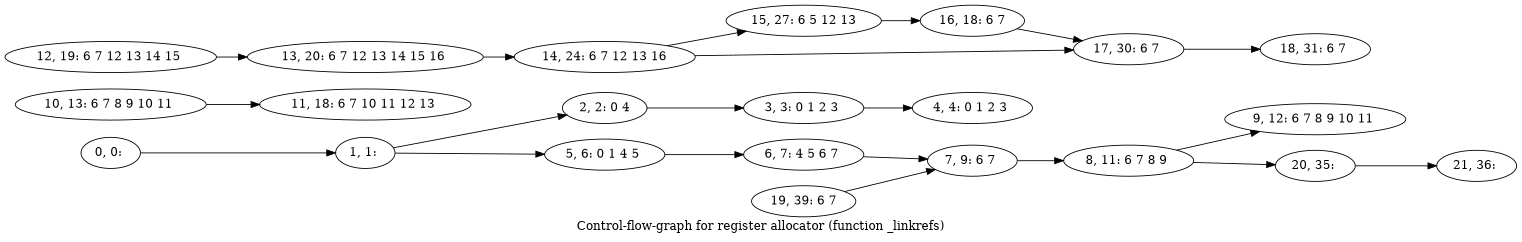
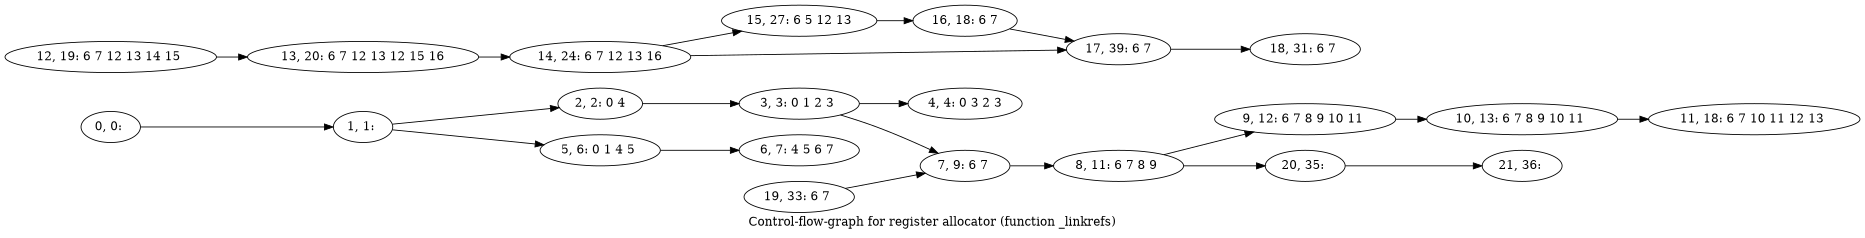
node "17, 30: 6 7": label "17, 30: 6 7" -> "17, 39: 6 7"
node "13, 20: 6 7 12 13 14 15 16": label "13, 20: 6 7 12 13 14 15 16" -> "13, 20: 6 7 12 13 12 15 16"
node "4, 4: 0 1 2 3": label "4, 4: 0 1 2 3" -> "4, 4: 0 3 2 3"
edge "9, 12: 6 7 8 9 10 11" -> "10, 13: 6 7 8 9 10 11": added
edge "6, 7: 4 5 6 7" -> "7, 9: 6 7": now "3, 3: 0 1 2 3" -> "7, 9: 6 7"
node "19, 39: 6 7": label "19, 39: 6 7" -> "19, 33: 6 7"
